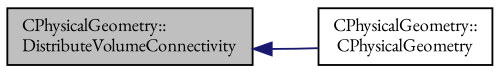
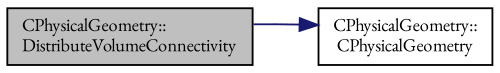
edge "CPhysicalGeometry:: CPhysicalGeometry" -> "CPhysicalGeometry:: DistributeVolumeConnectivity": reversed
